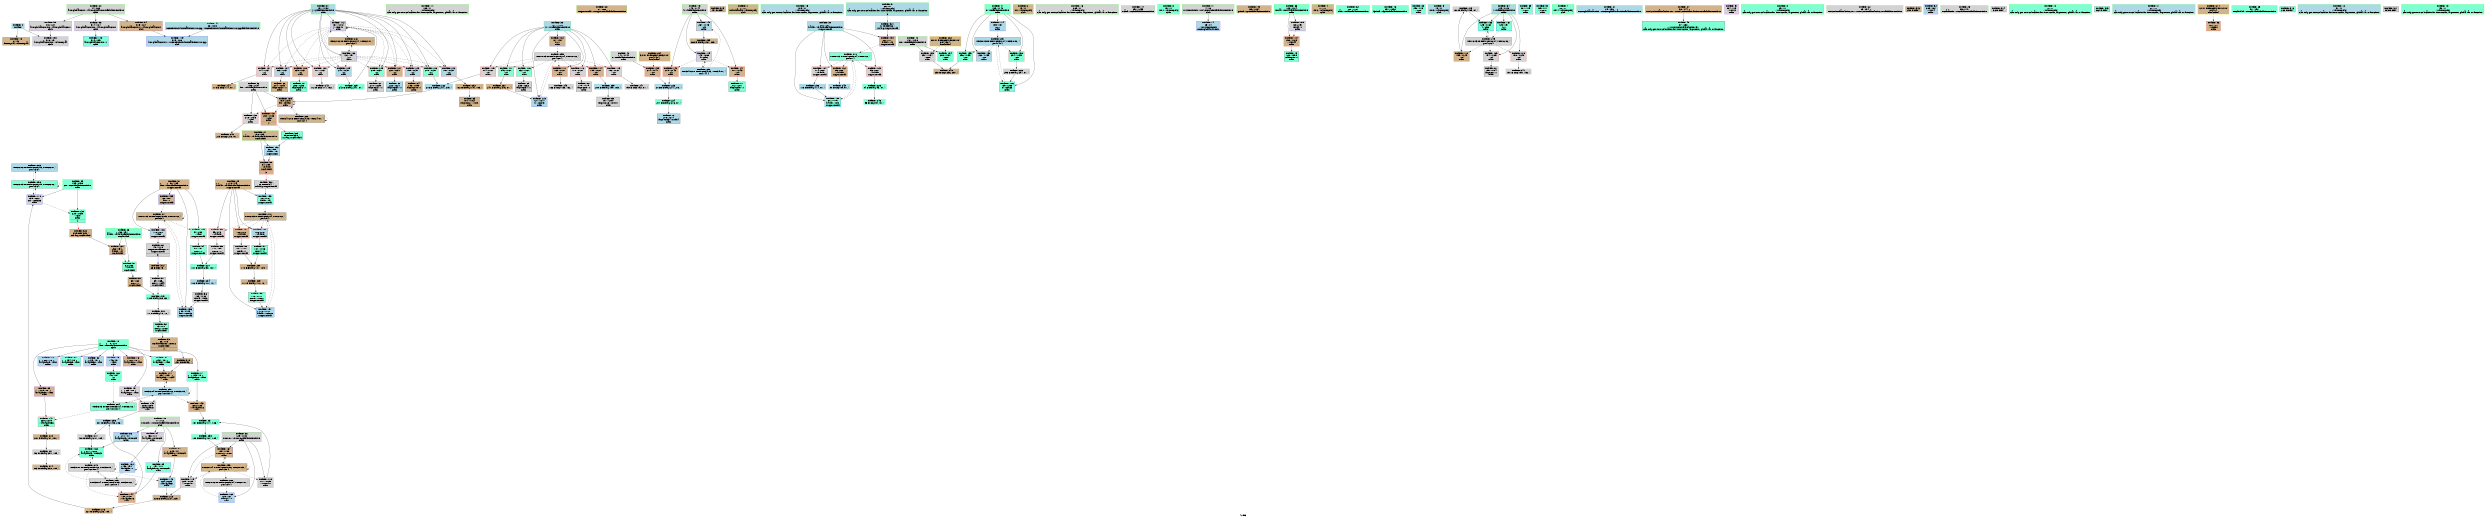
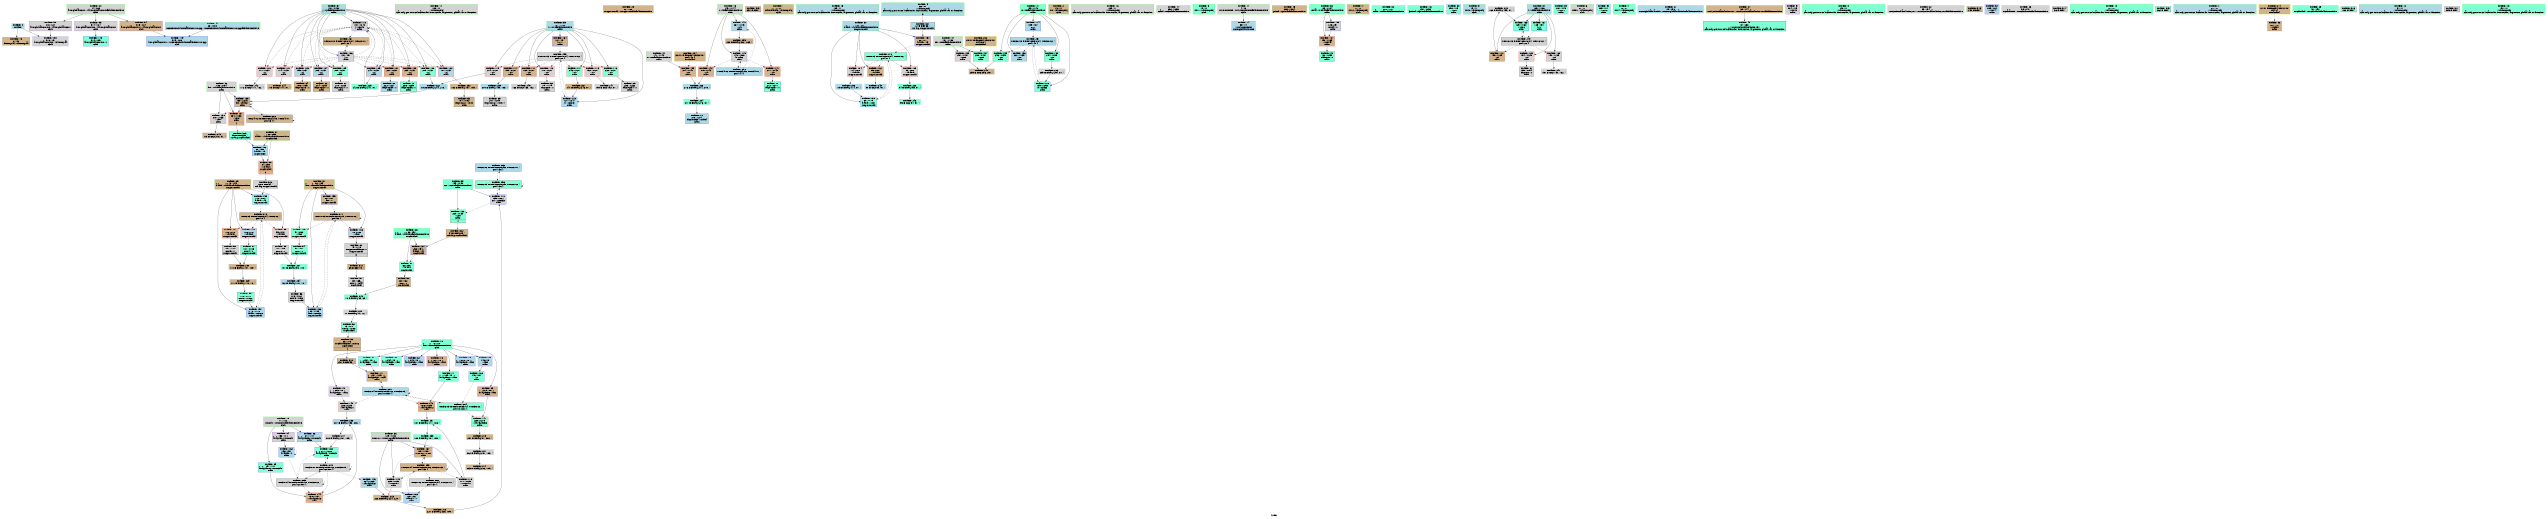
node "NodeID: 6": added
node "NodeID: 87": removed
edge "NodeID: 119" -> "NodeID: 215": color black -> red
